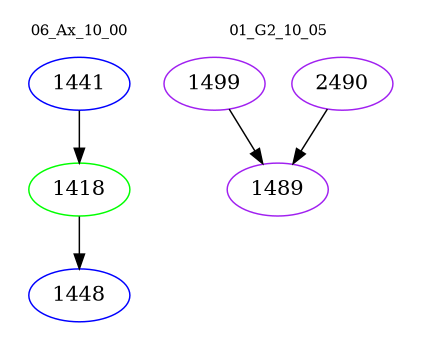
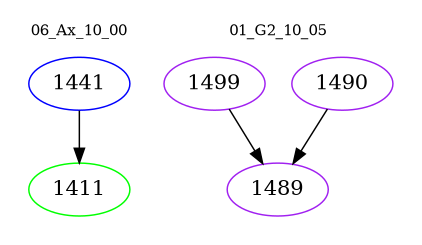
node "2490": label "2490" -> "1490"
node "1418": label "1418" -> "1411"
node "1448": removed
